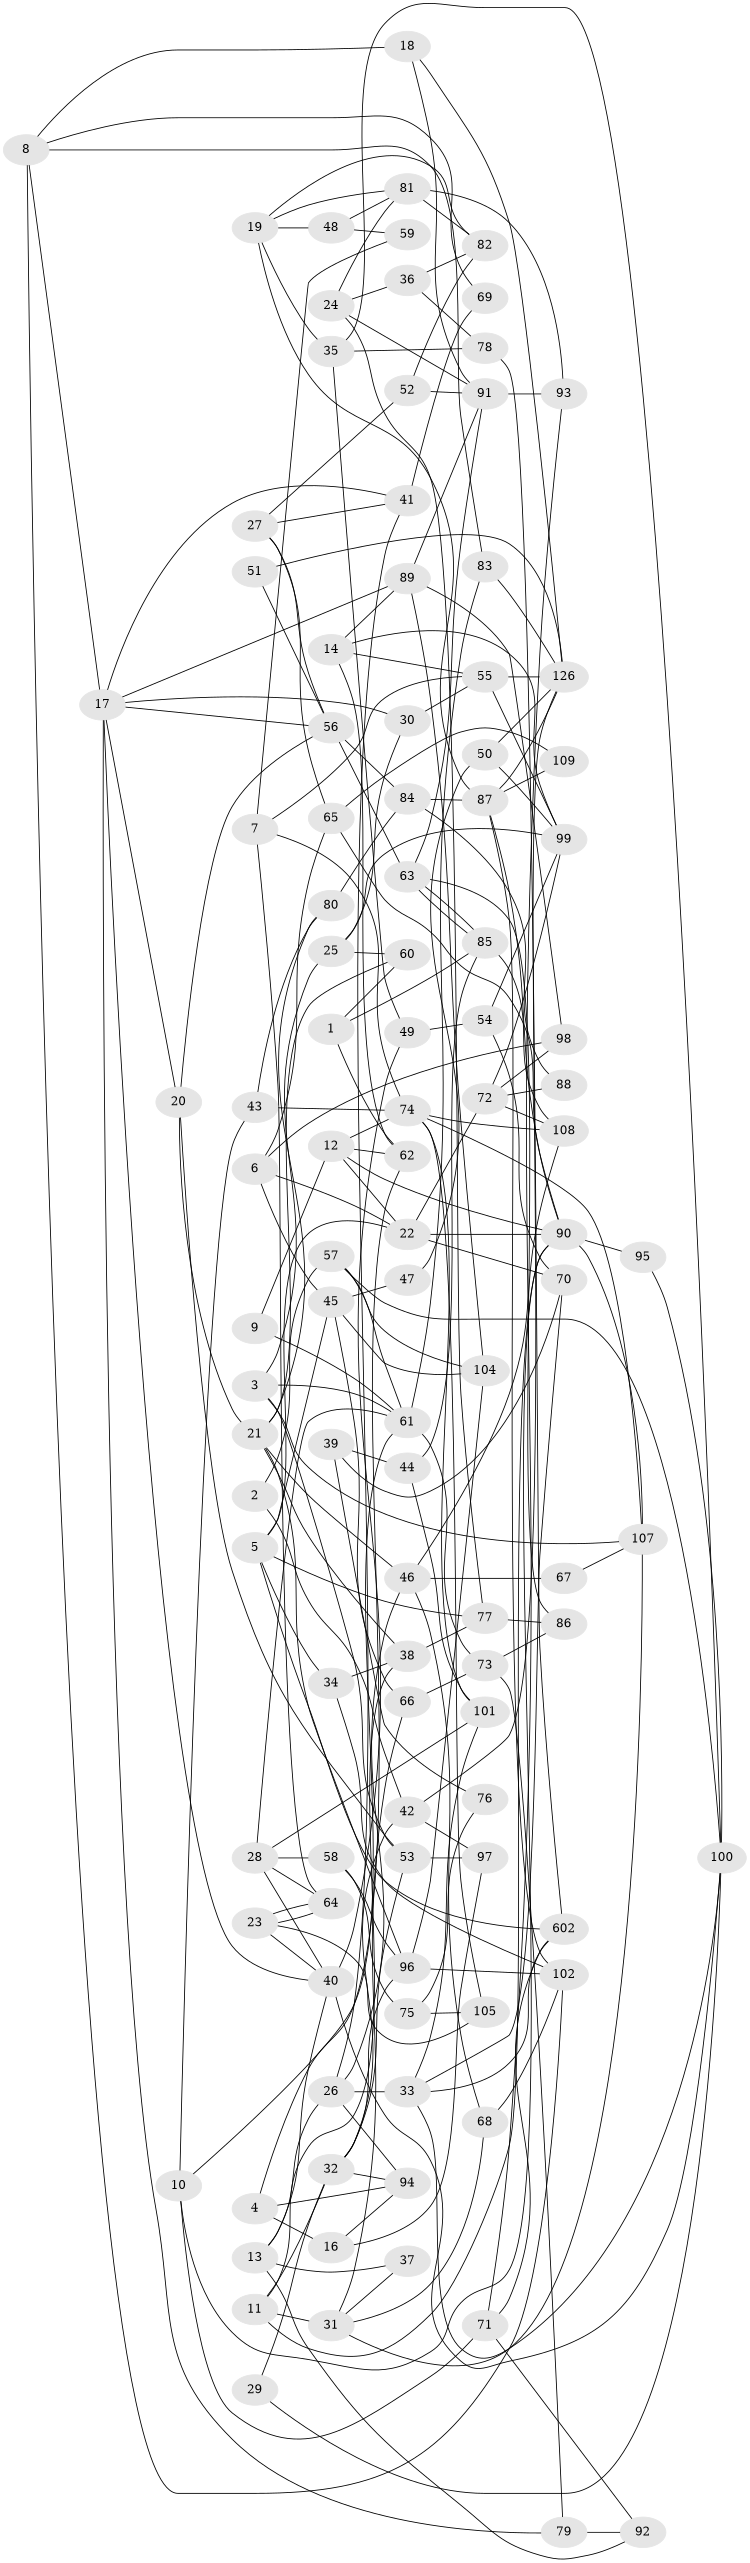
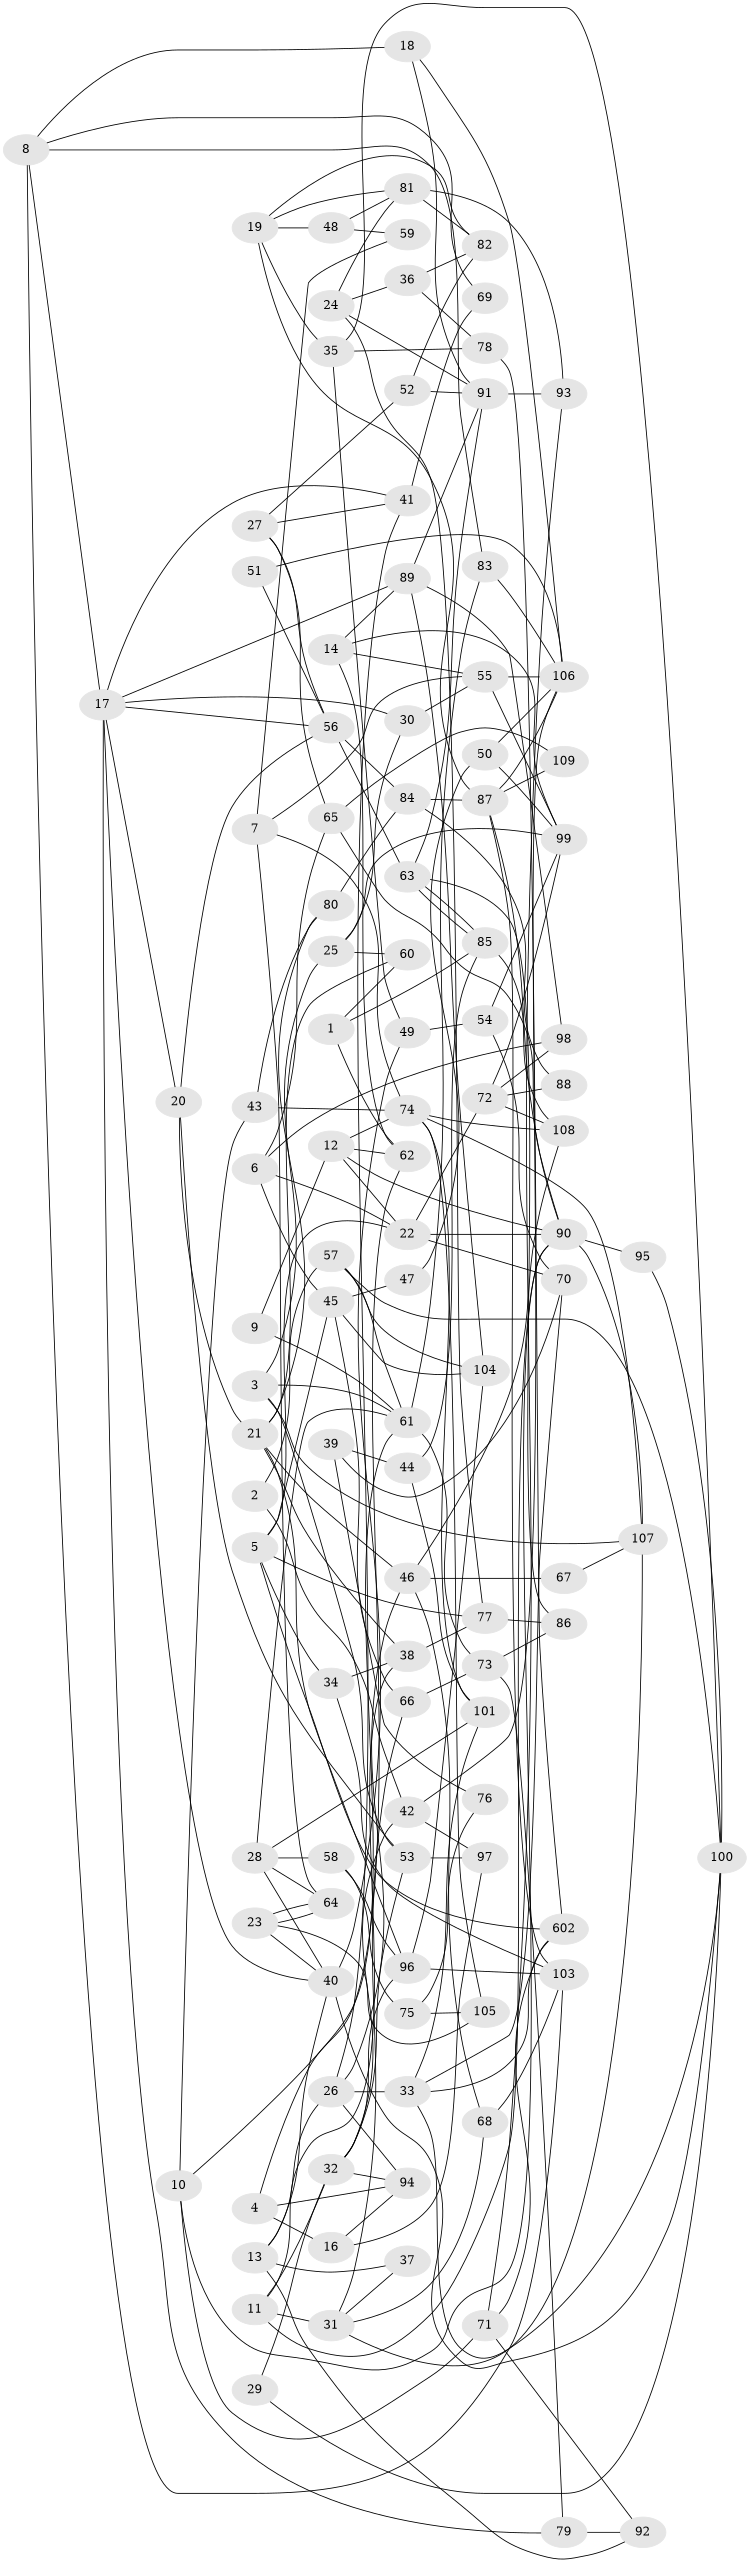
node "126": label "126" -> "106"
node "102": label "102" -> "103"
